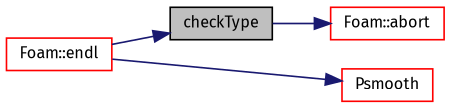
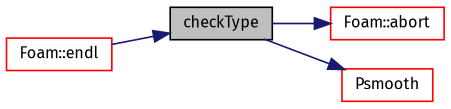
edge "Foam::endl" -> "Psmooth": now "checkType" -> "Psmooth"
